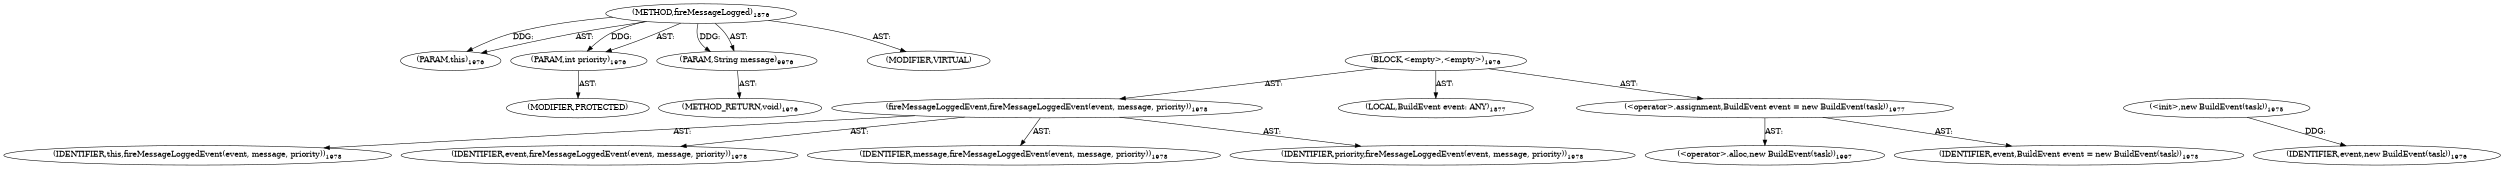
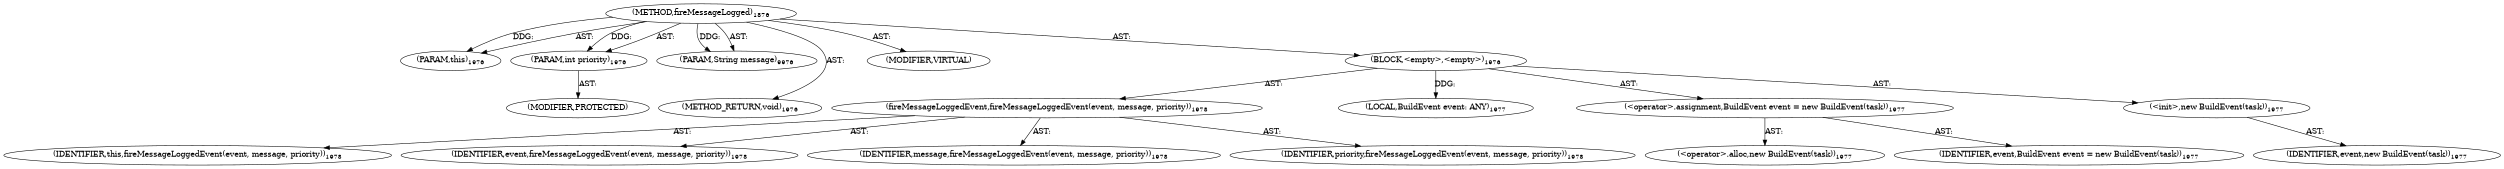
edge "(METHOD,fireMessageLogged)" -> "(BLOCK,<empty>,<empty>)": added, label "AST:"
edge "(PARAM,String message)" -> "(METHOD_RETURN,void)": now "(METHOD,fireMessageLogged)" -> "(METHOD_RETURN,void)"
edge "(BLOCK,<empty>,<empty>)" -> "(LOCAL,BuildEvent event: ANY)": label "AST: " -> "DDG: "
edge "(BLOCK,<empty>,<empty>)" -> "(<init>,new BuildEvent(task))": added, label "AST:"
node "(LOCAL,BuildEvent event: ANY)": text "1877" -> "1977"
node "(<init>,new BuildEvent(task))": text "1975" -> "1977"
edge "(<init>,new BuildEvent(task))" -> "(IDENTIFIER,event,new BuildEvent(task))": label "DDG: " -> "AST: "
node "(<operator>.alloc,new BuildEvent(task))": text "1997" -> "1977"
node "(IDENTIFIER,event,BuildEvent event = new BuildEvent(task))": text "1973" -> "1977"
node "(IDENTIFIER,event,new BuildEvent(task))": text "1976" -> "1977"
